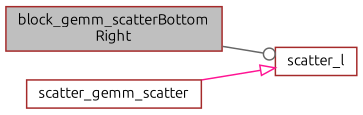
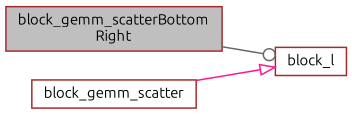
node "scatter_l": label "scatter_l" -> "block_l"
node "scatter_gemm_scatter": label "scatter_gemm_scatter" -> "block_gemm_scatter"
